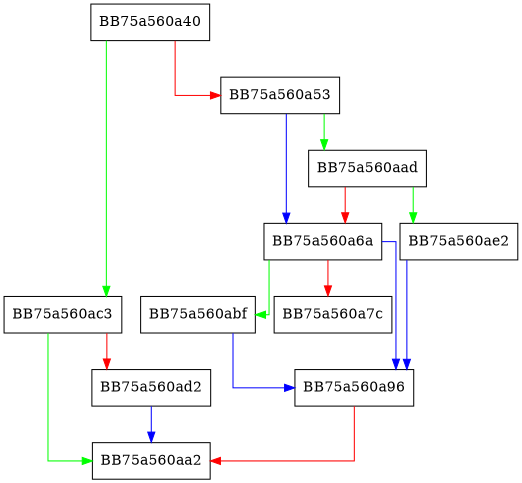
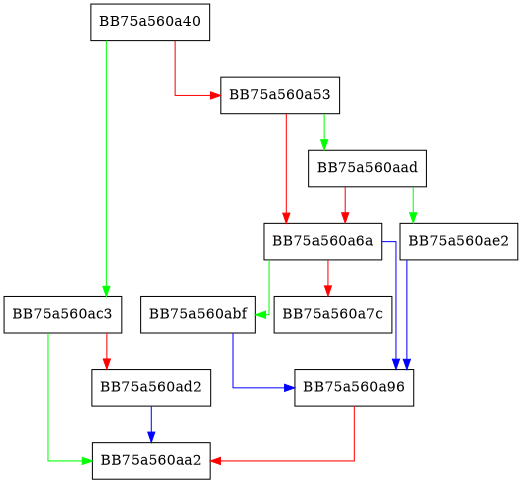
edge "BB75a560a53" -> "BB75a560a6a": color blue -> red
